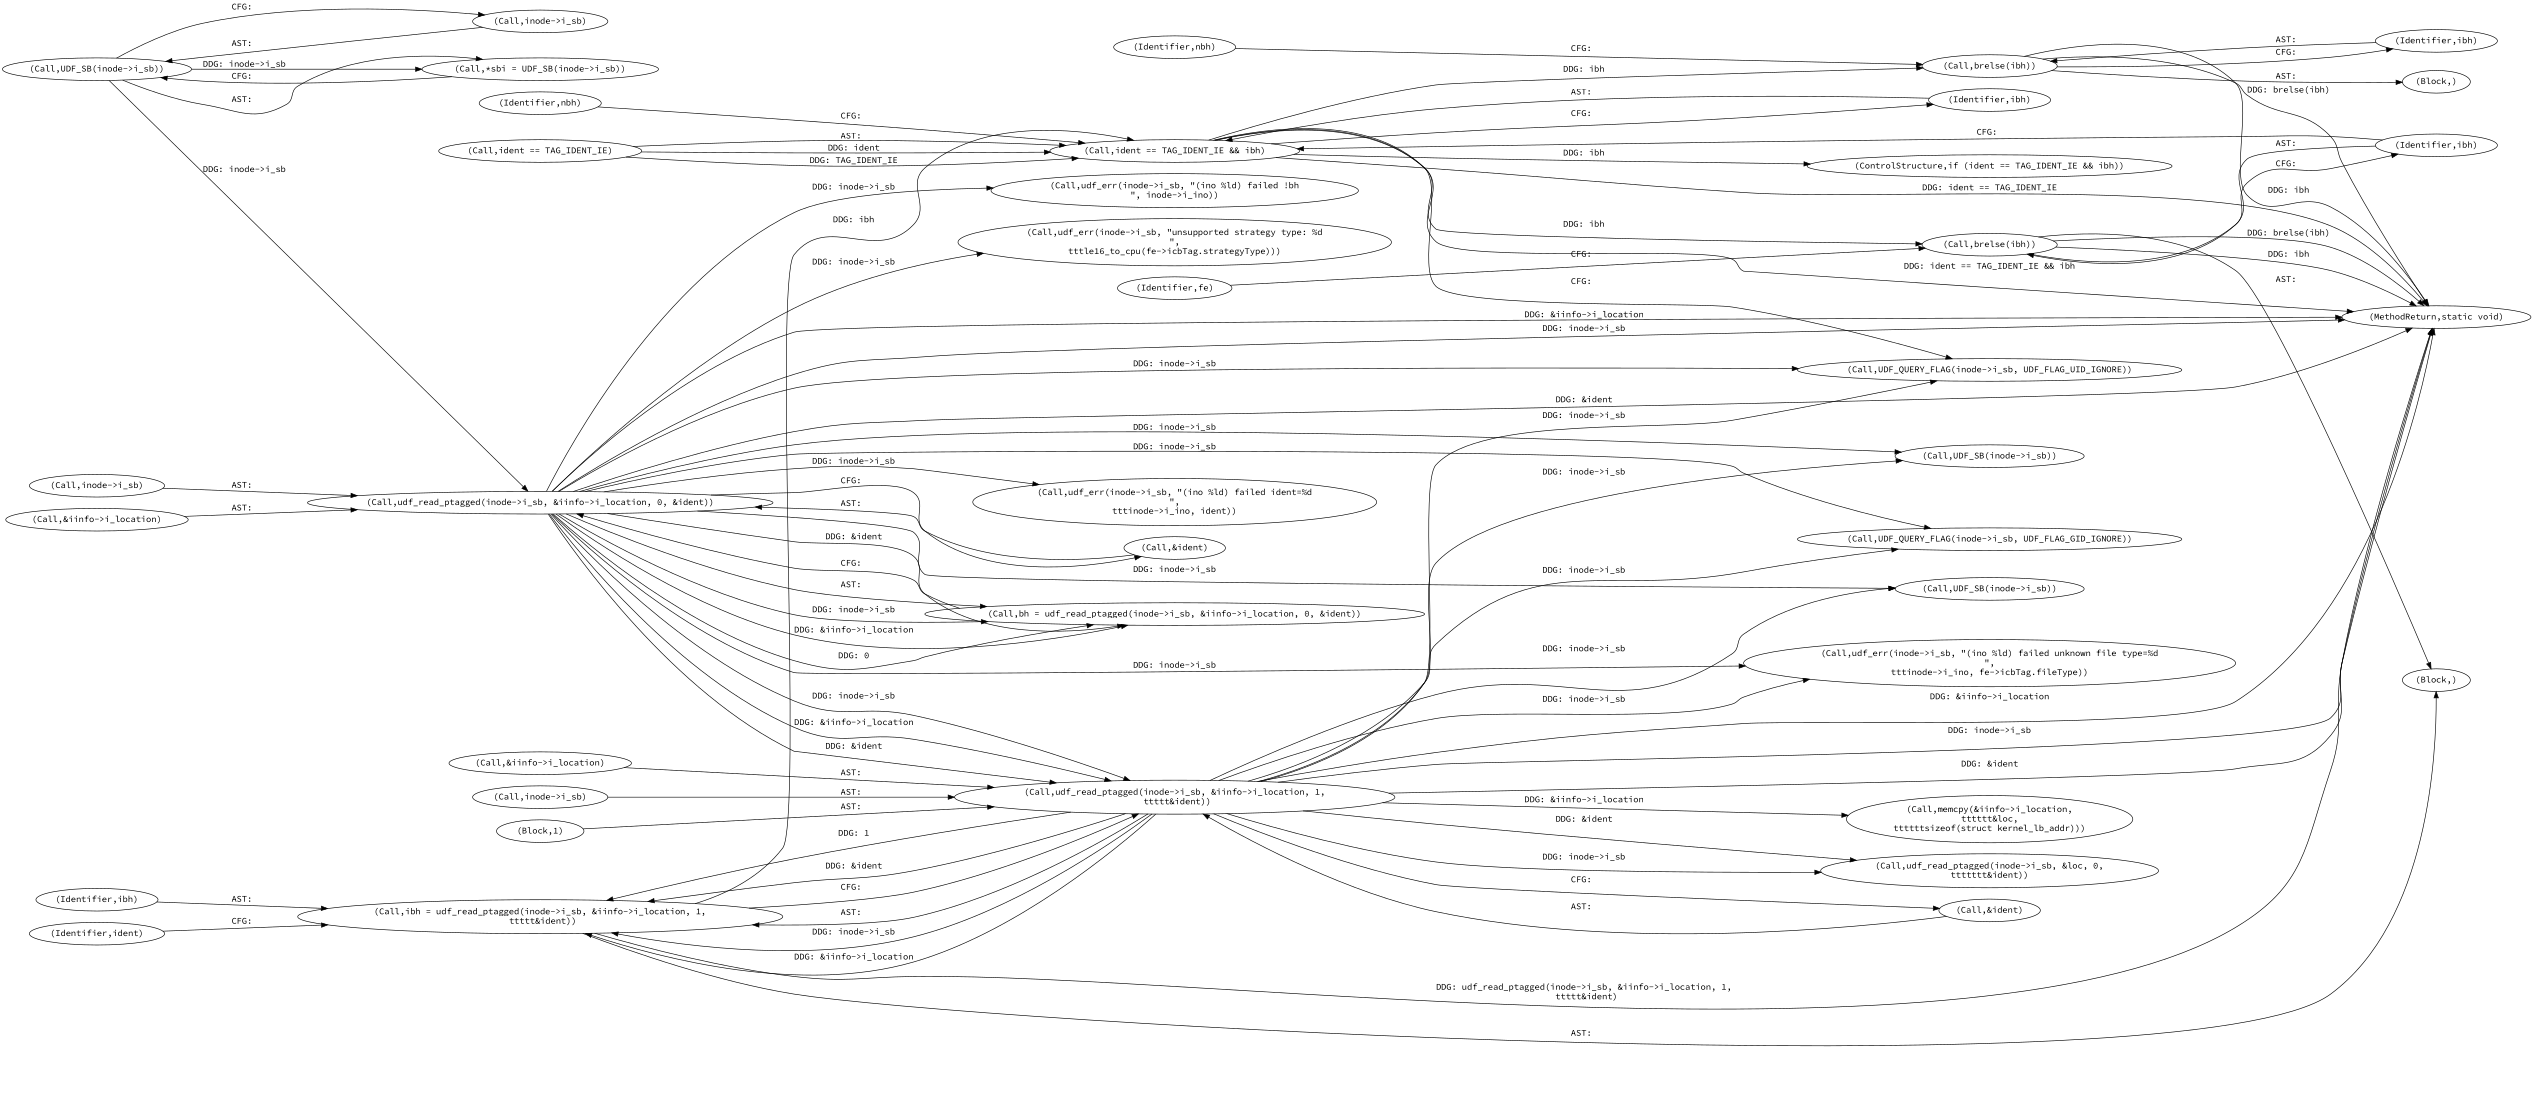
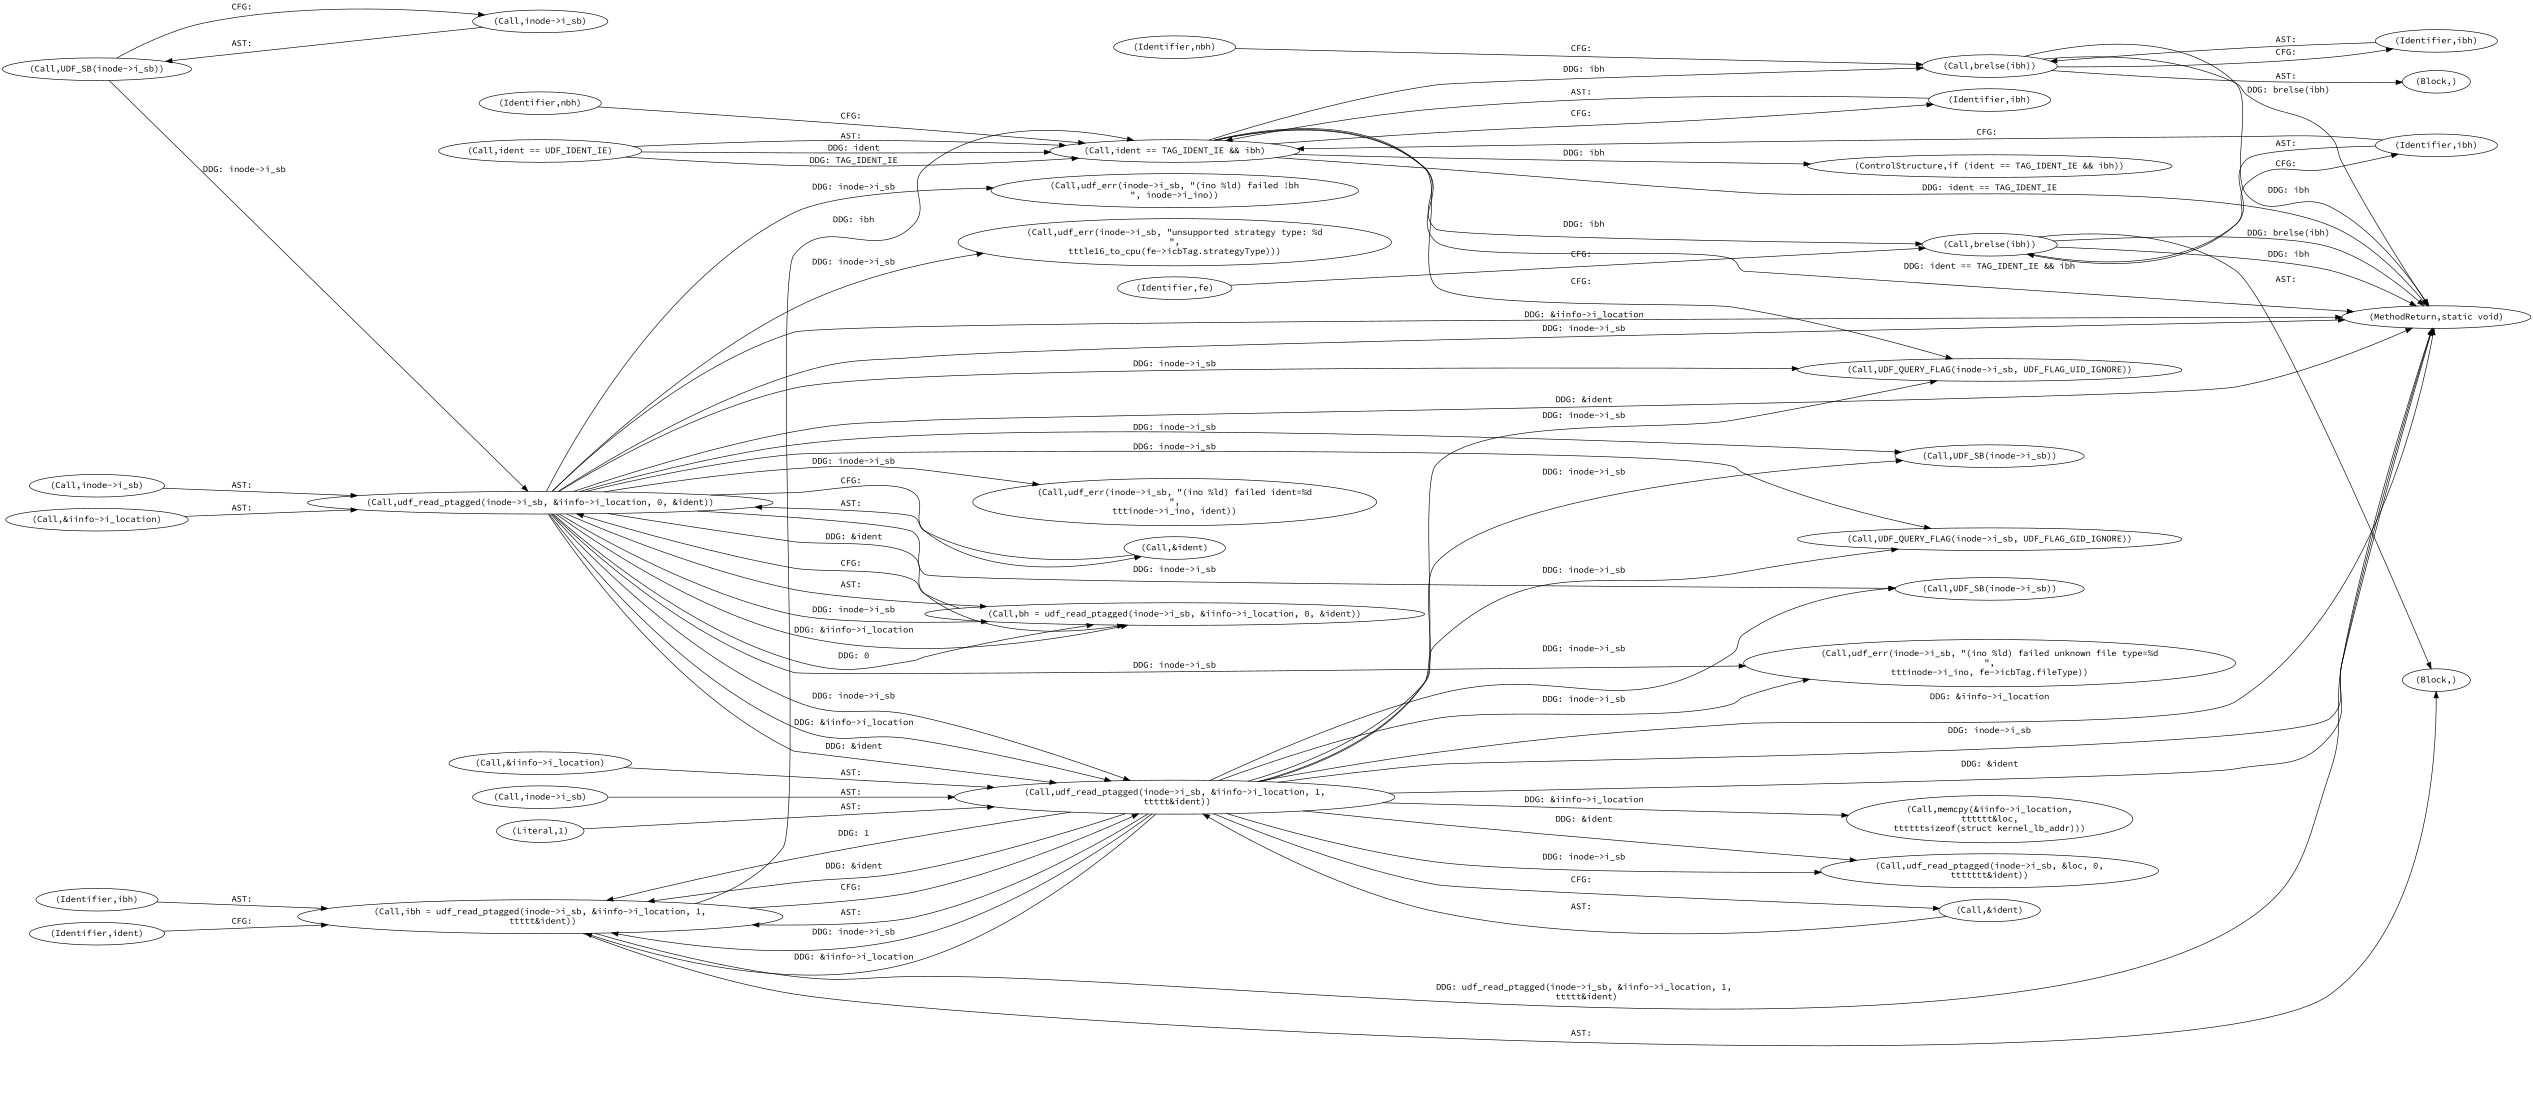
node "(Call,*sbi = UDF_SB(inode->i_sb))": removed
node "(Call,ident == TAG_IDENT_IE)": label "(Call,ident == TAG_IDENT_IE)" -> "(Call,ident == UDF_IDENT_IE)"
node "(Block,1)": label "(Block,1)" -> "(Literal,1)"
